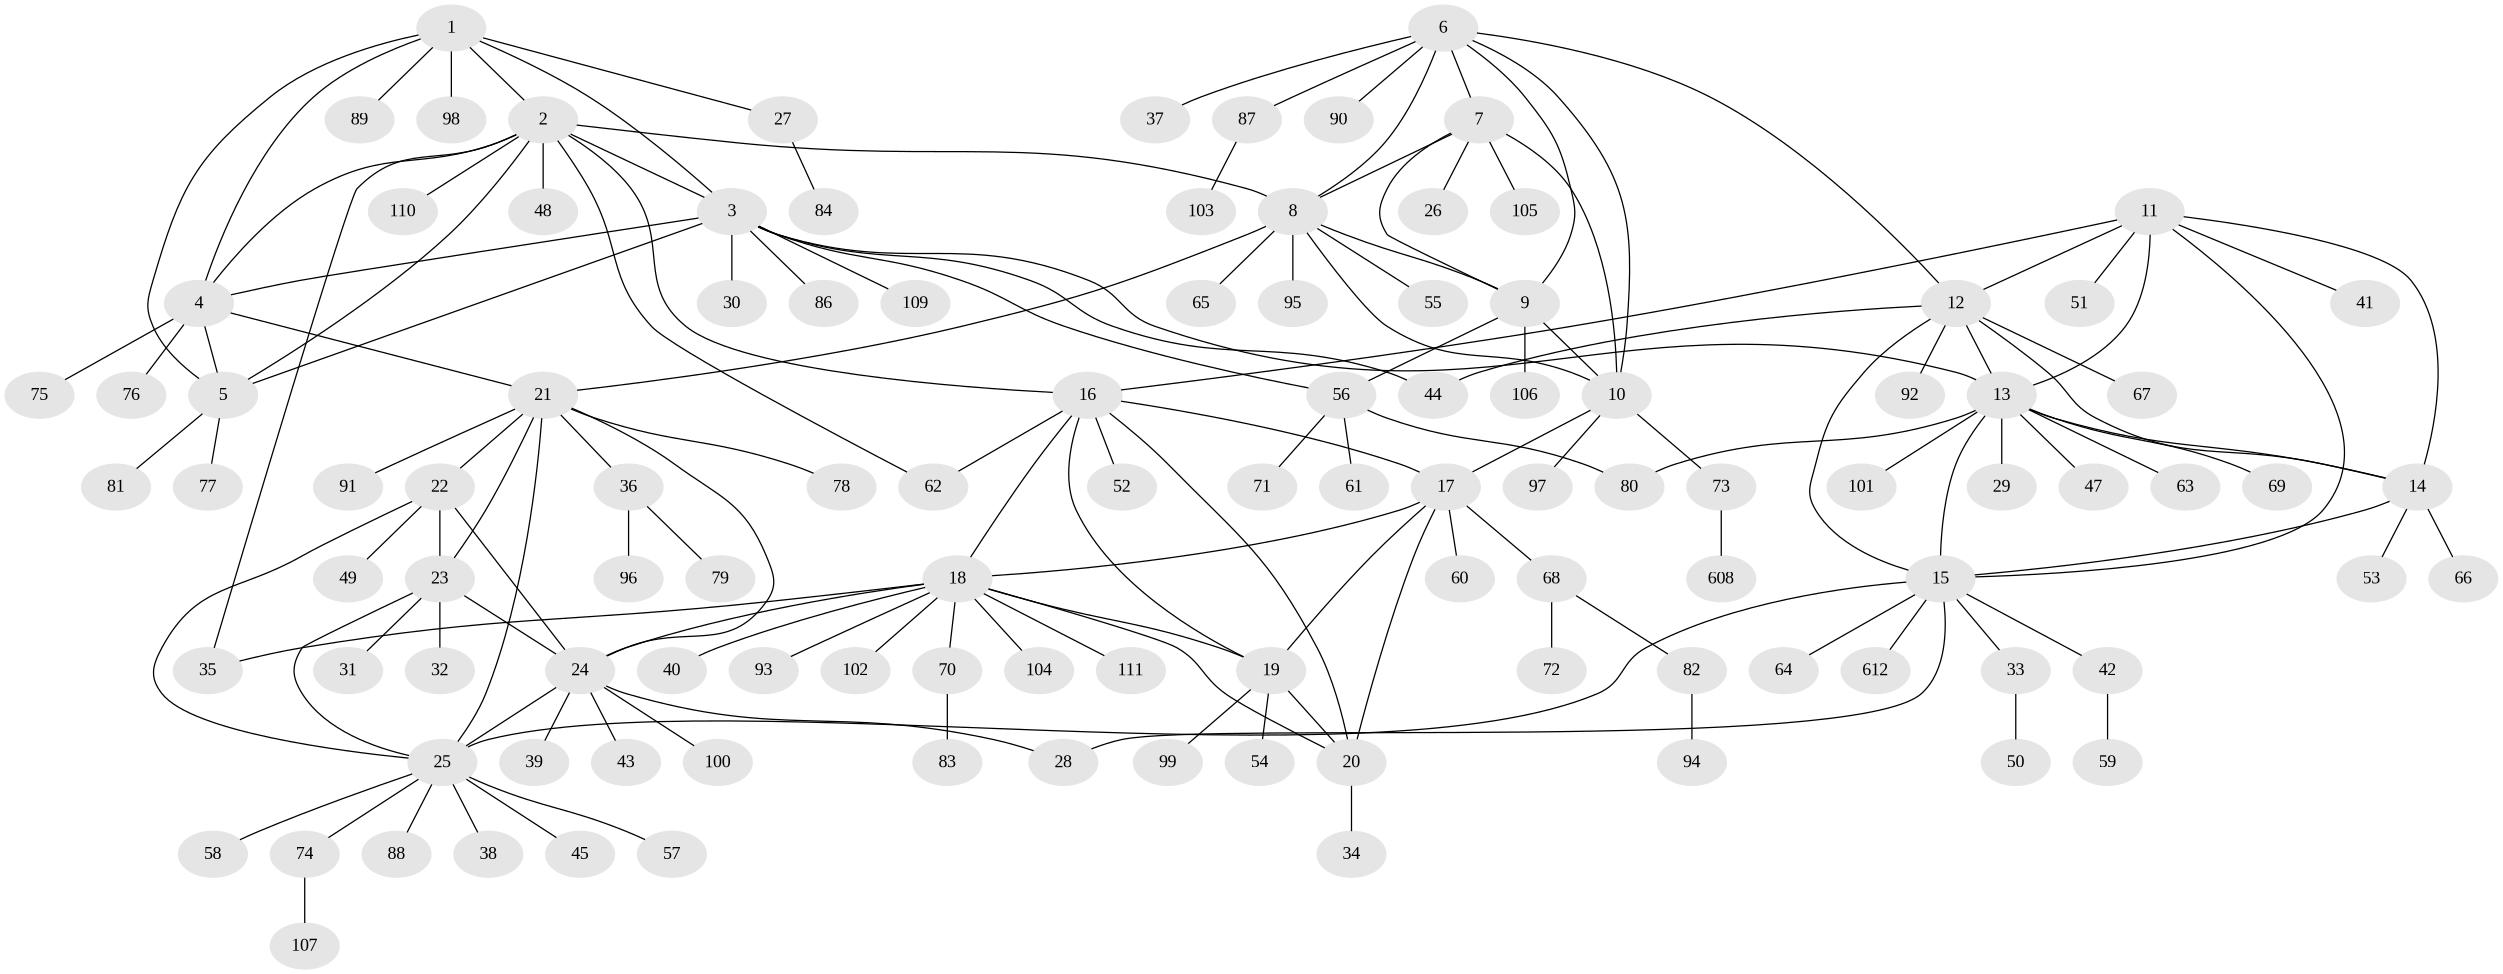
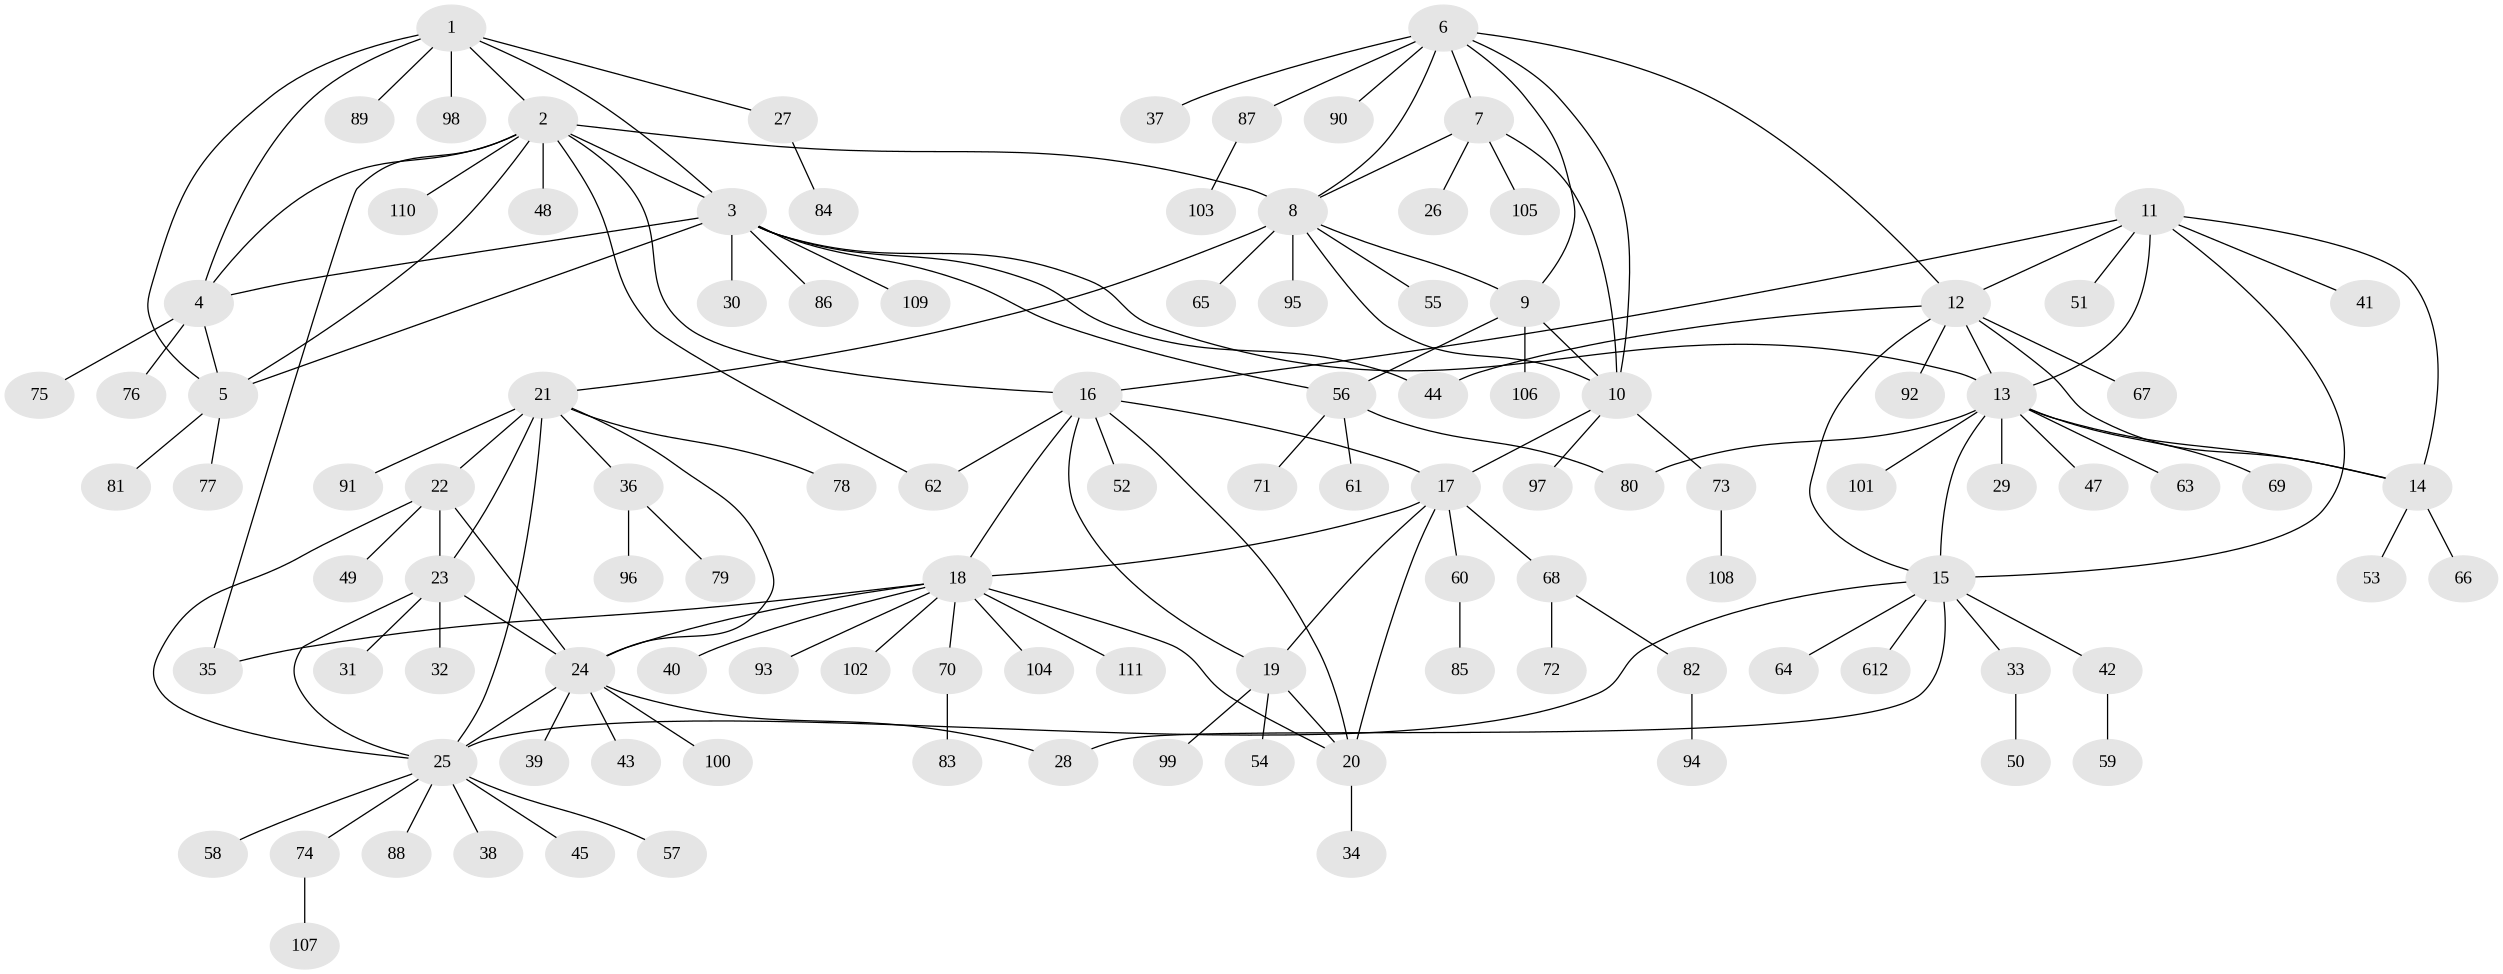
edge "7" -- "9": removed
edge "4" -- "21": removed
edge "14" -- "15": removed
node "608": label "608" -> "108"
edge "18" -- "19": removed
node "85": added
